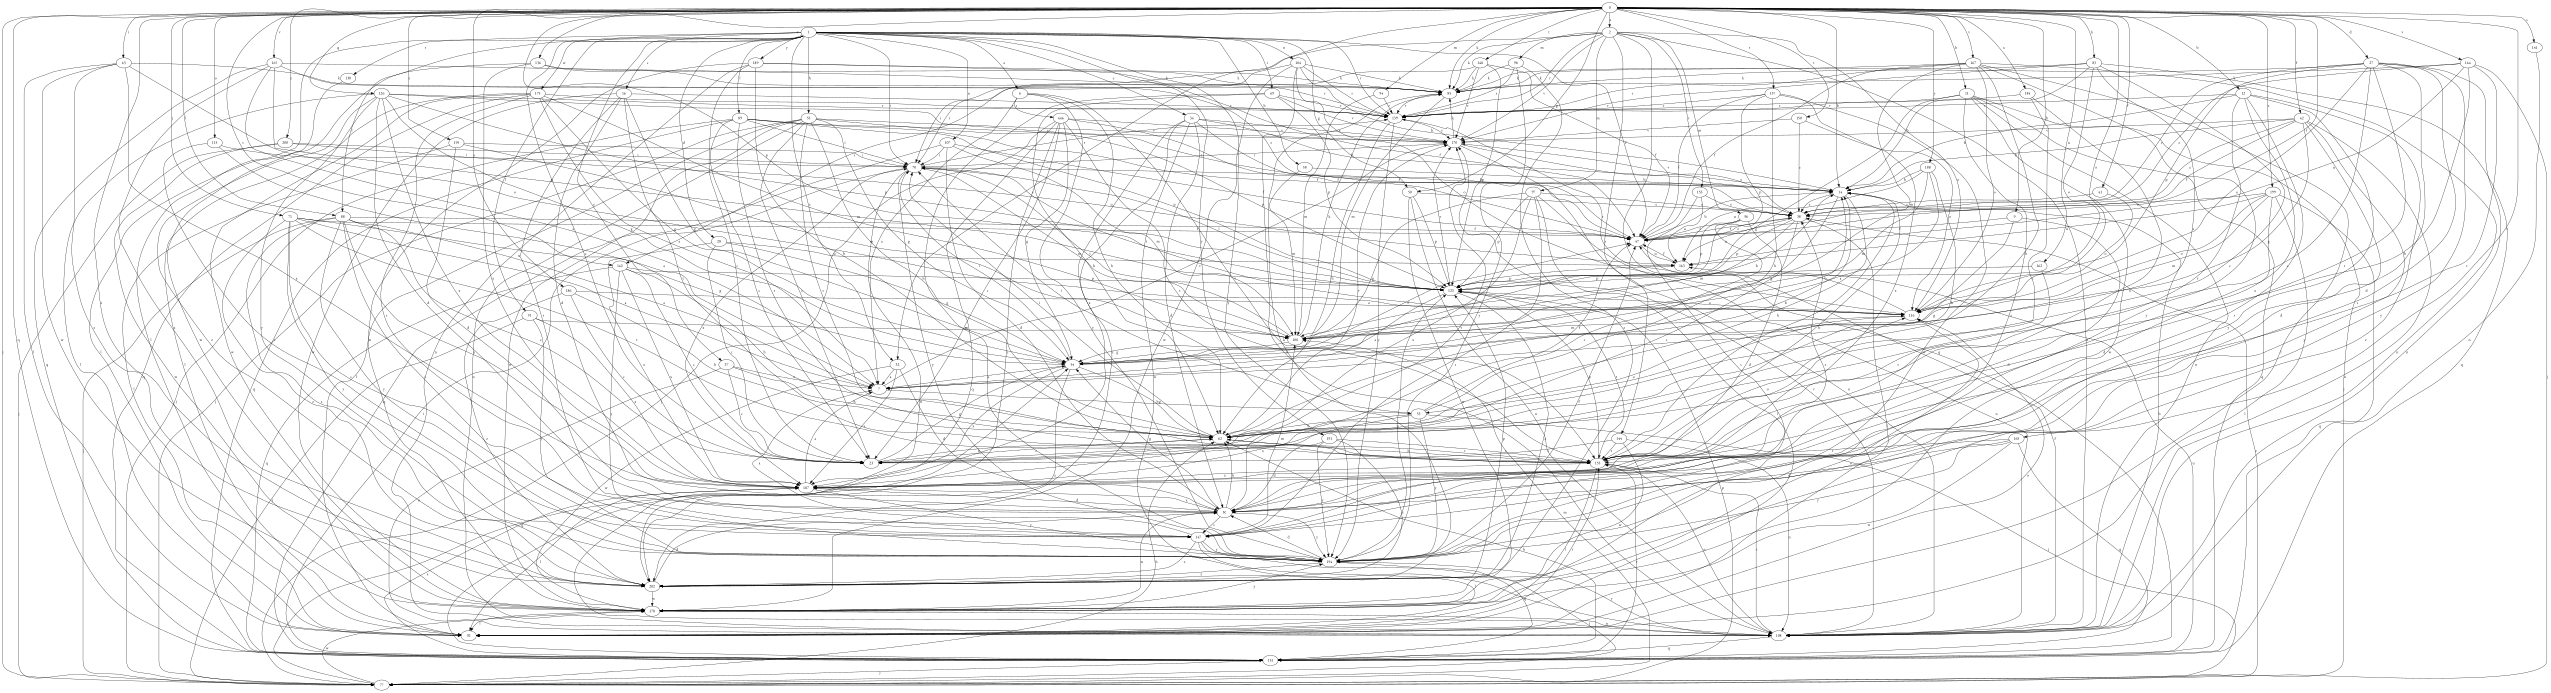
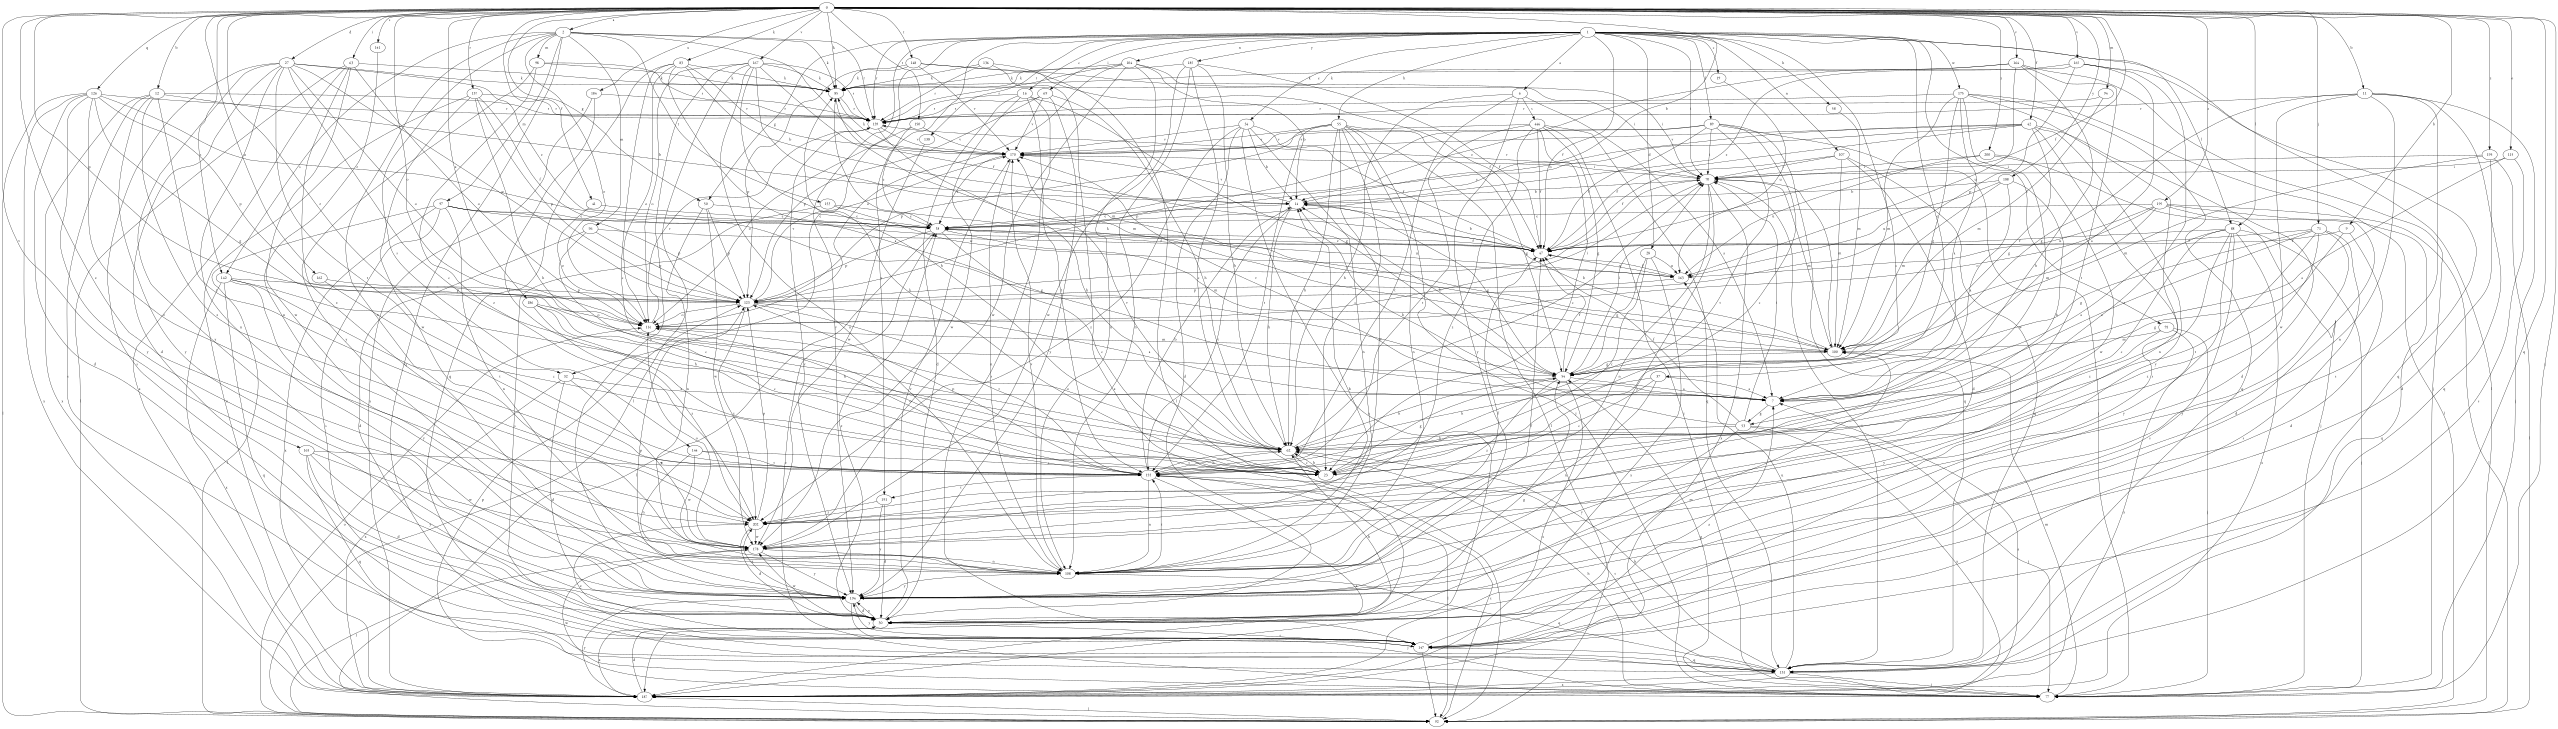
edge "0" -> "136": removed, label "r"
node "19": added
edge "58" -> "14": removed, label "b"
edge "191" -> "155": reversed
edge "202" -> "85": now "23" -> "85"
